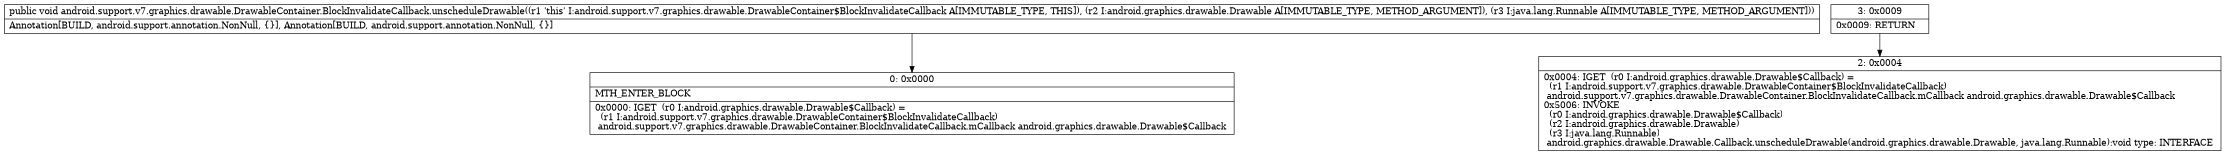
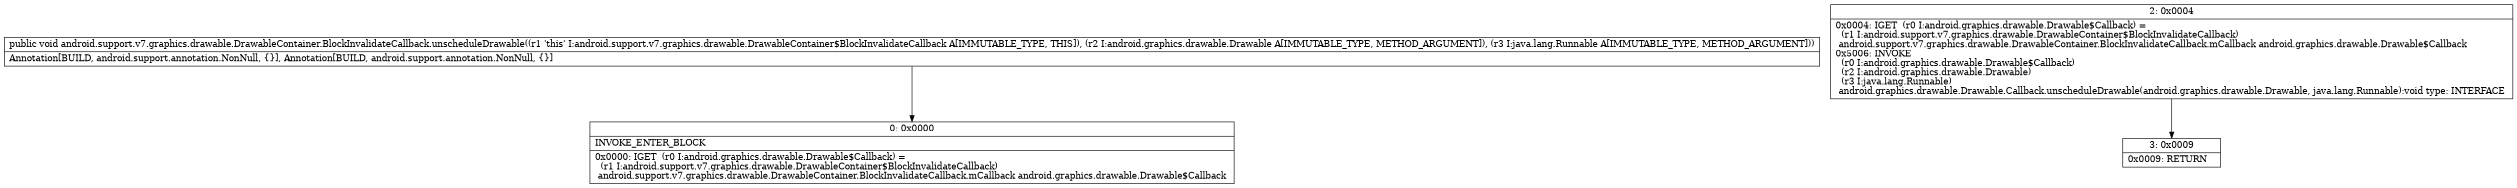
edge "3: 0x0009" -> "2: 0x0004": reversed
node "0: 0x0000": text "MTH_ENTER_BLOCK" -> "INVOKE_ENTER_BLOCK"
